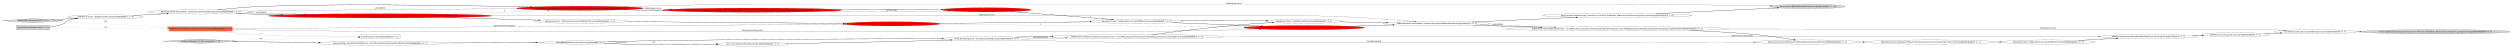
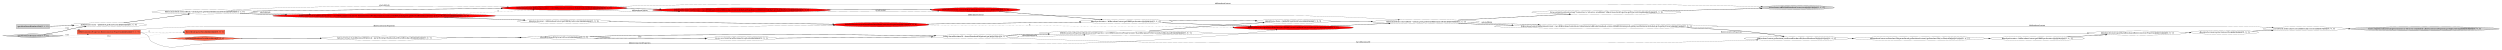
node "ParserResult parserResult@@@2@@@['0', '0', '1']": fillcolor white -> tomato
edge "openSharedDatabaseFromParserResult['0', '0', '1']" -> "ParserResult parserResult@@@2@@@['0', '0', '1']": now "openNewSharedDatabaseTab['1', '0', '0']" -> "ParserResult parserResult@@@2@@@['0', '0', '1']"
node "openSharedDatabaseFromParserResult['0', '0', '1']": fillcolor lightgray -> tomato
